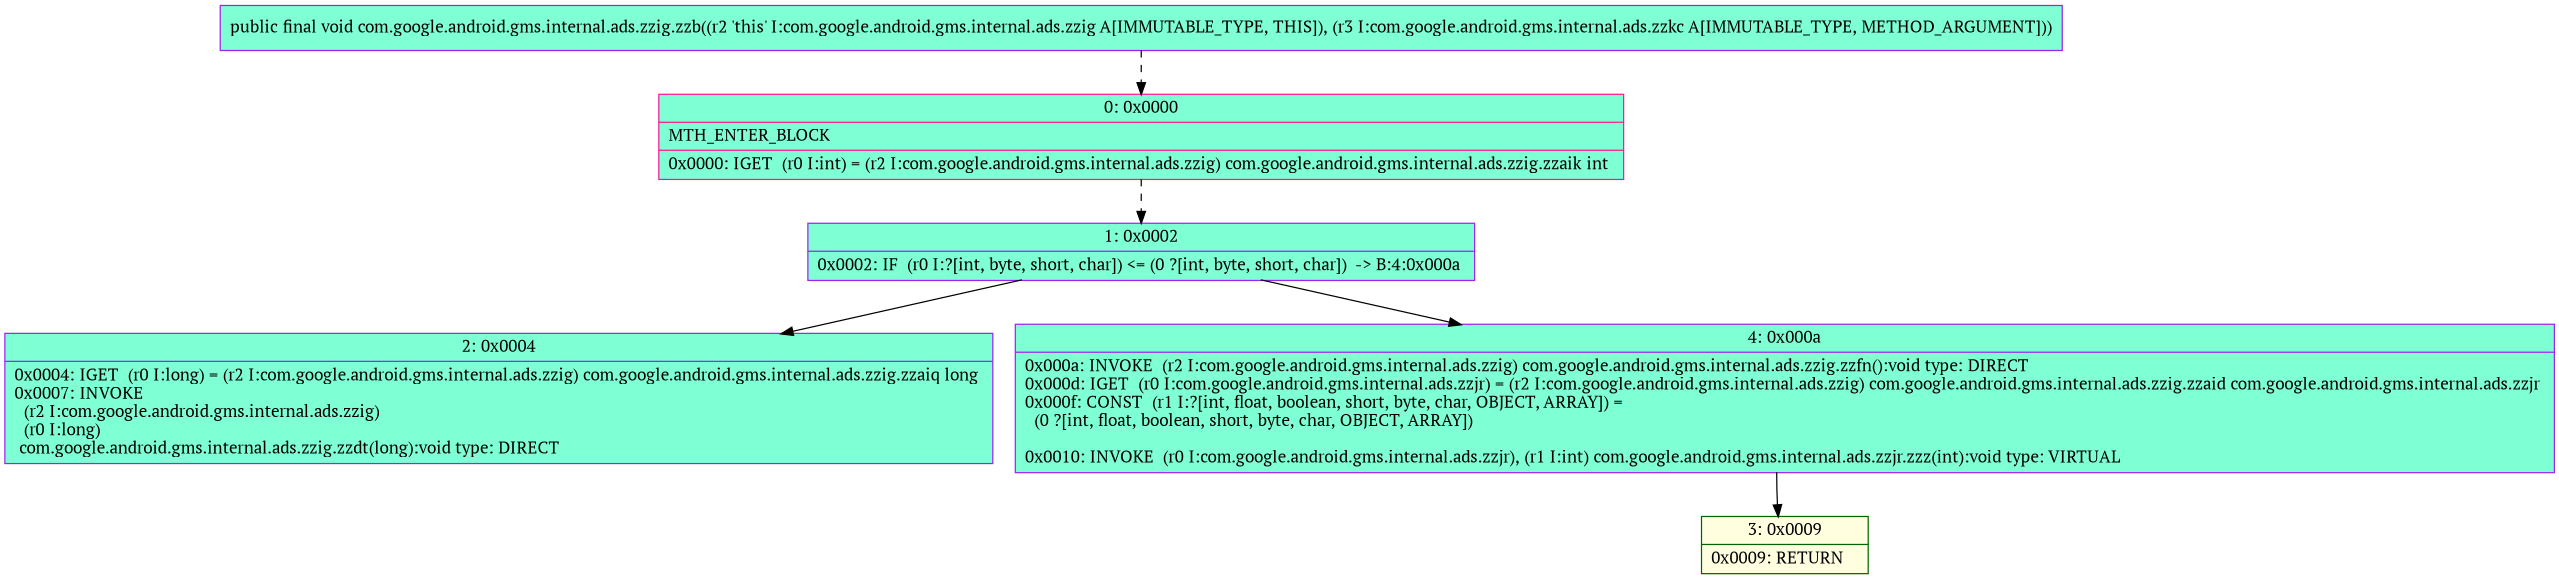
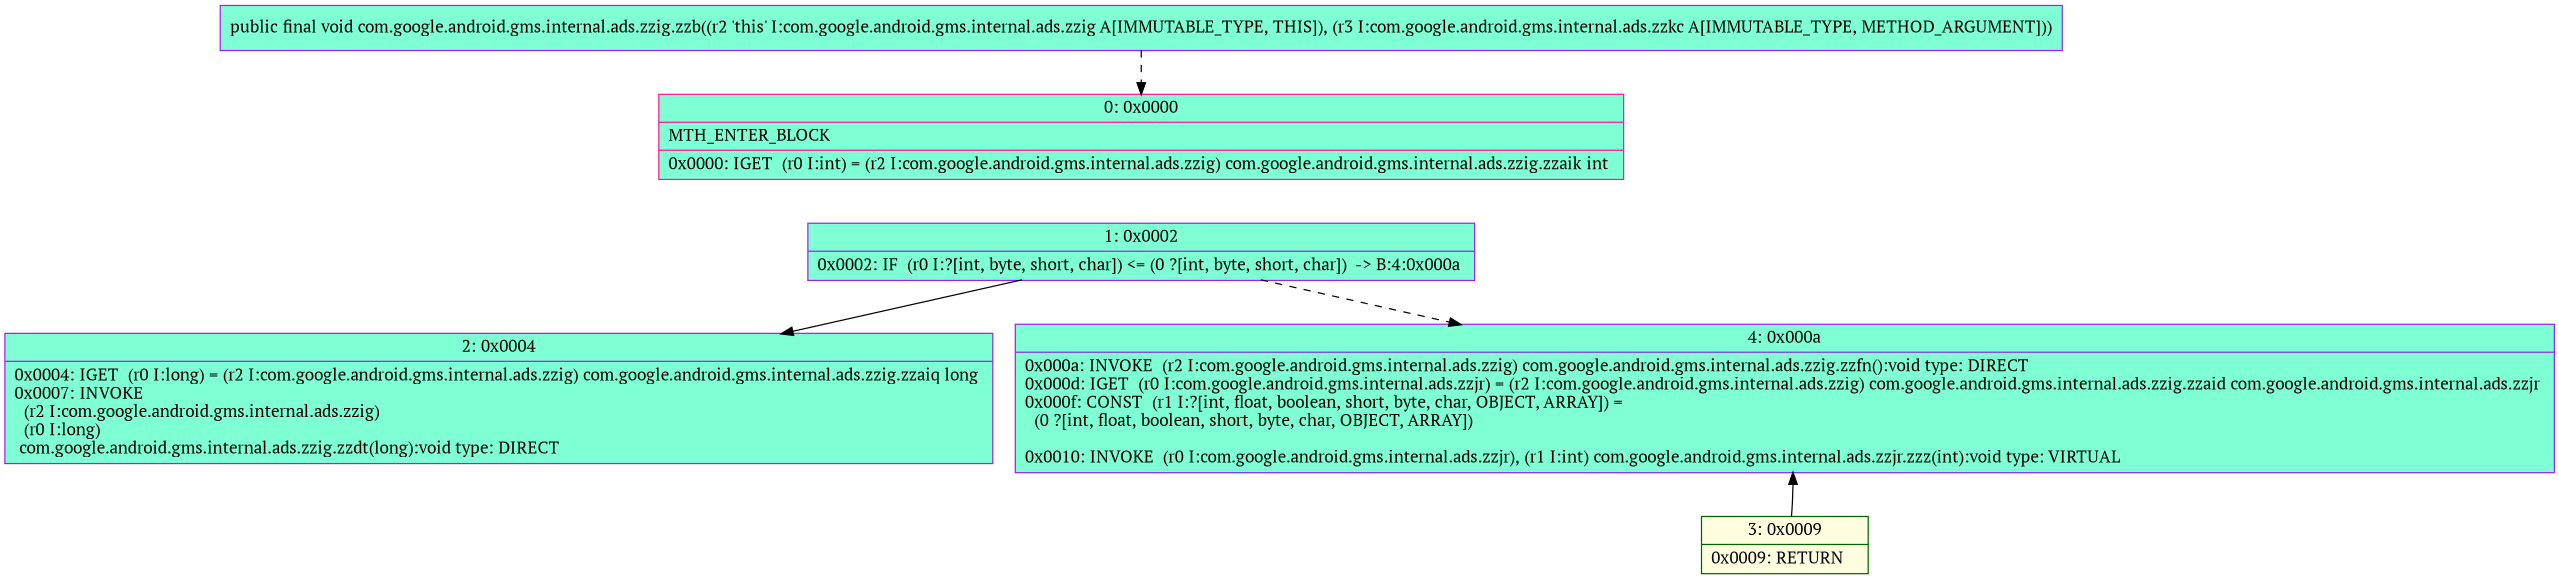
edge "0: 0x0000" -> "1: 0x0002": removed
edge "1: 0x0002" -> "4: 0x000a": style solid -> dashed
edge "4: 0x000a" -> "3: 0x0009": reversed
